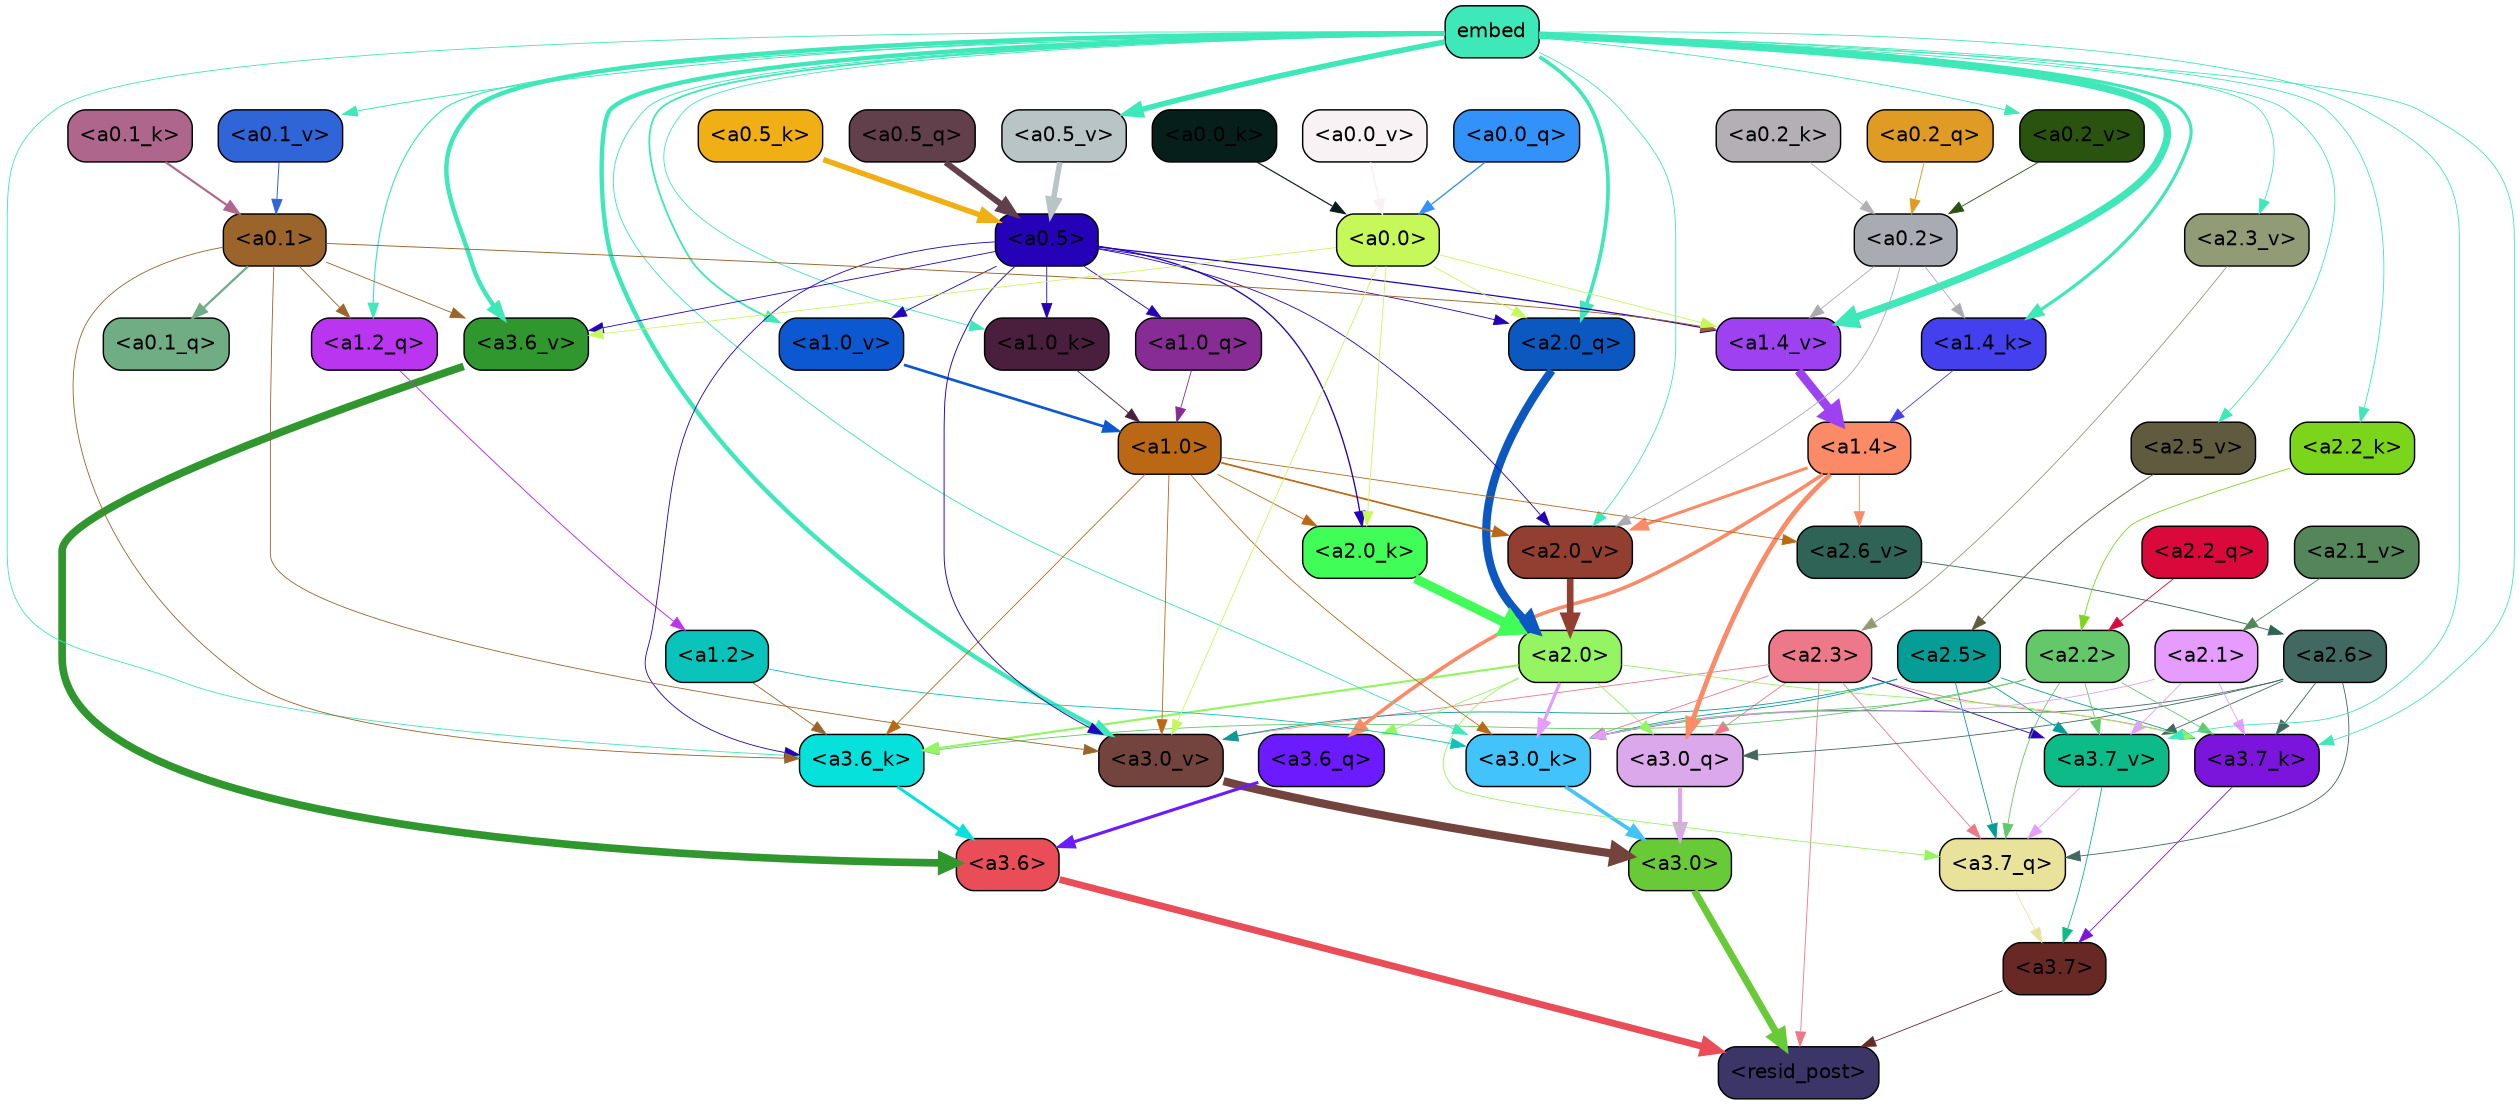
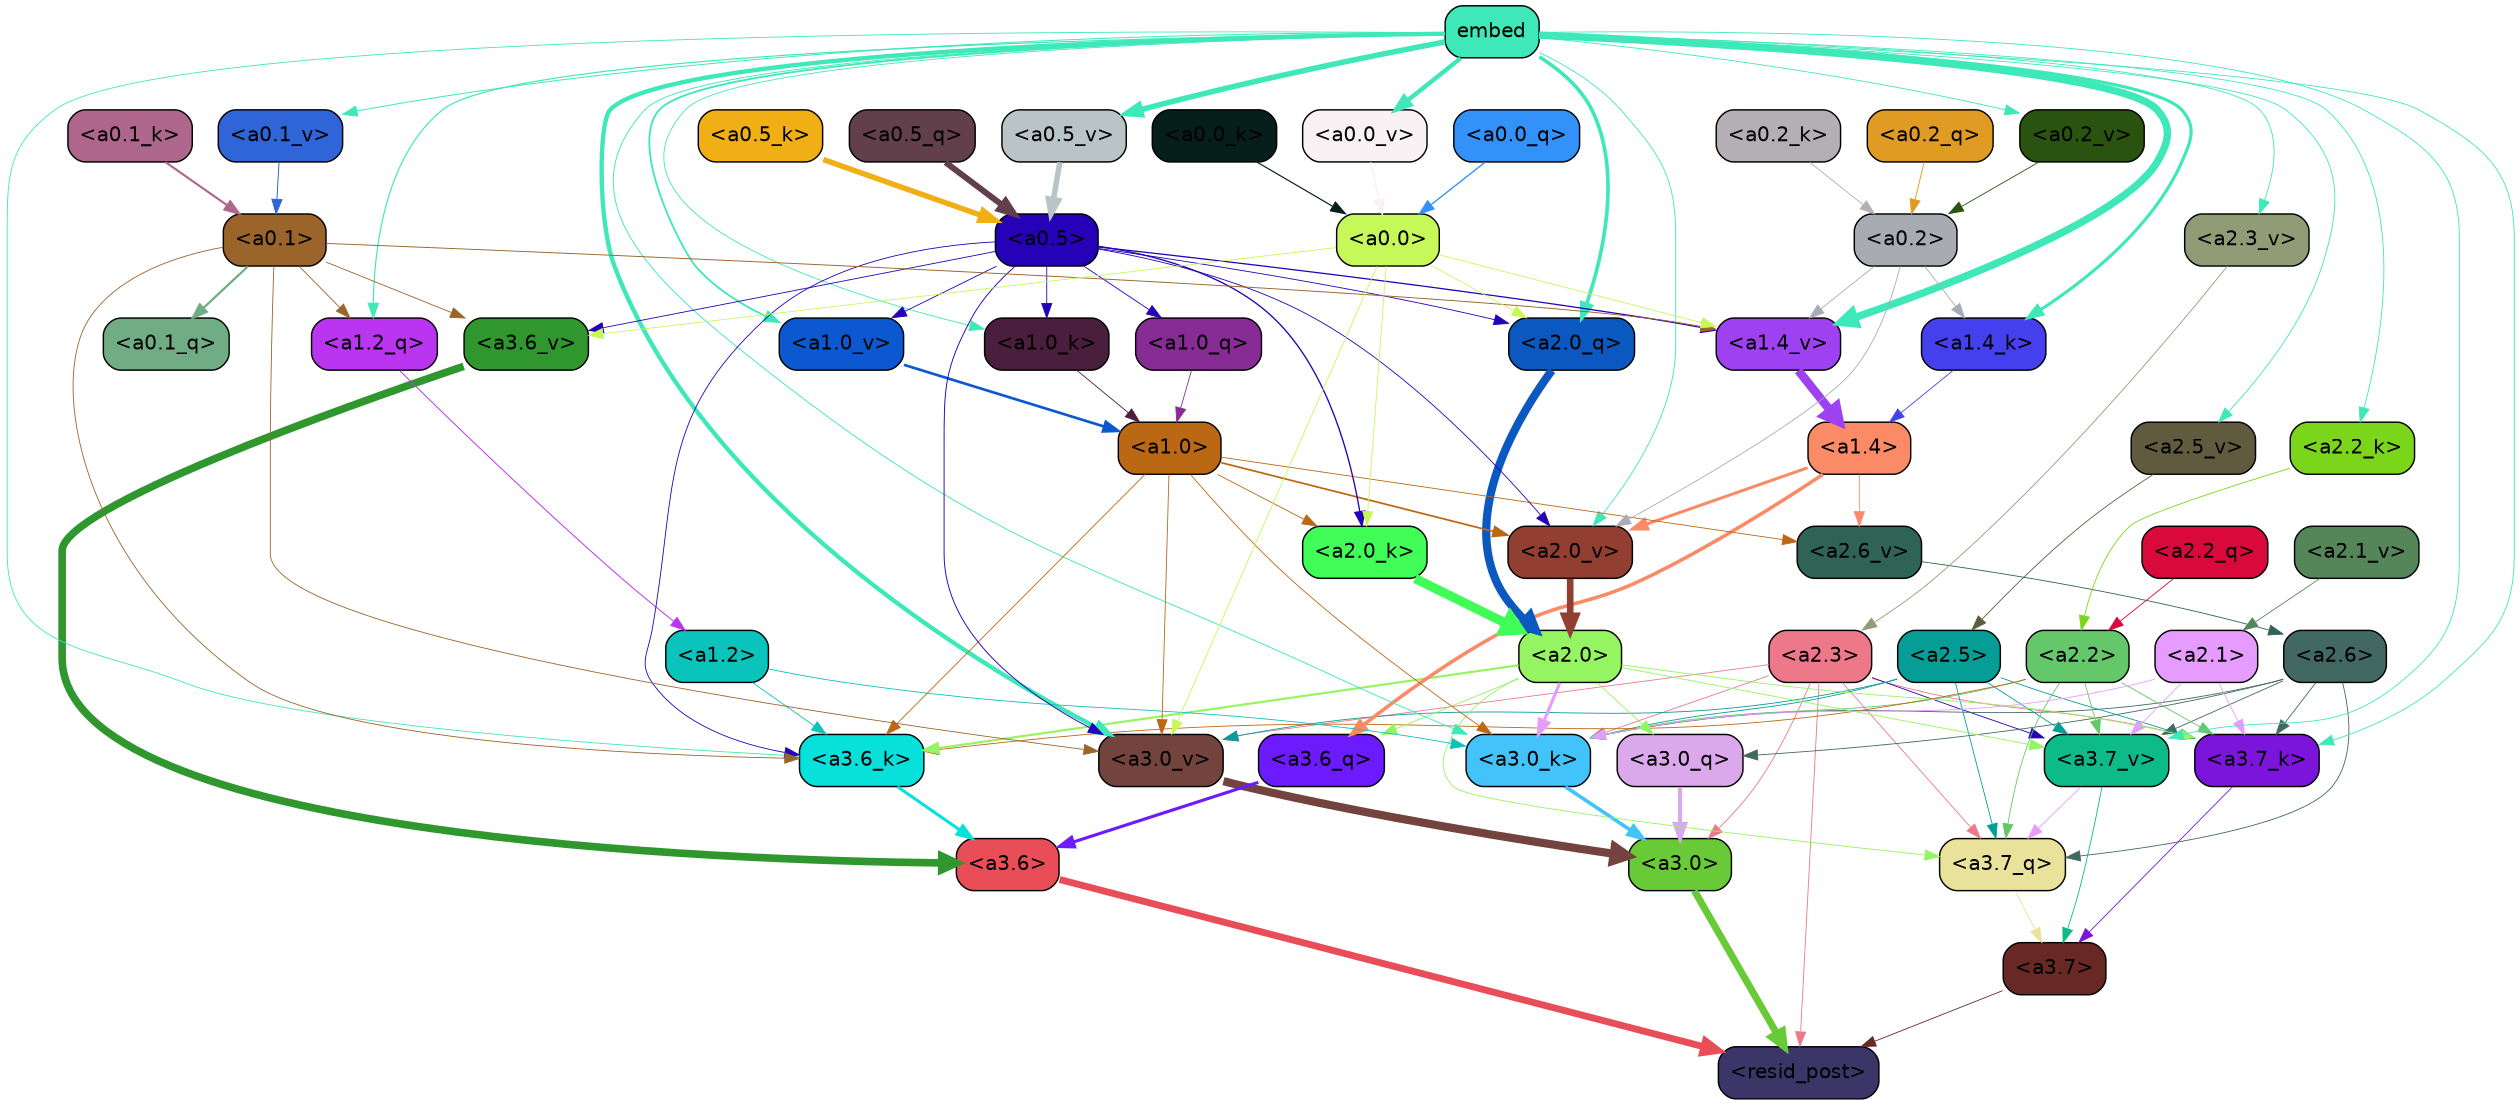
edge "embed" -> "<a3.6_v>": now "embed" -> "<a0.0_v>"
edge "<a1.4>" -> "<a3.0_q>": removed
edge "<a1.2>" -> "<a3.6_k>": color #9a642a -> #0ac3ba
edge "<a2.3>" -> "<a3.0_q>": now "<a2.3>" -> "<a3.0>"
edge "<a2.0>" -> "<a3.7_v>": added
edge "<a2.2>" -> "<a3.6_k>": color #64c76a -> #bb6815
